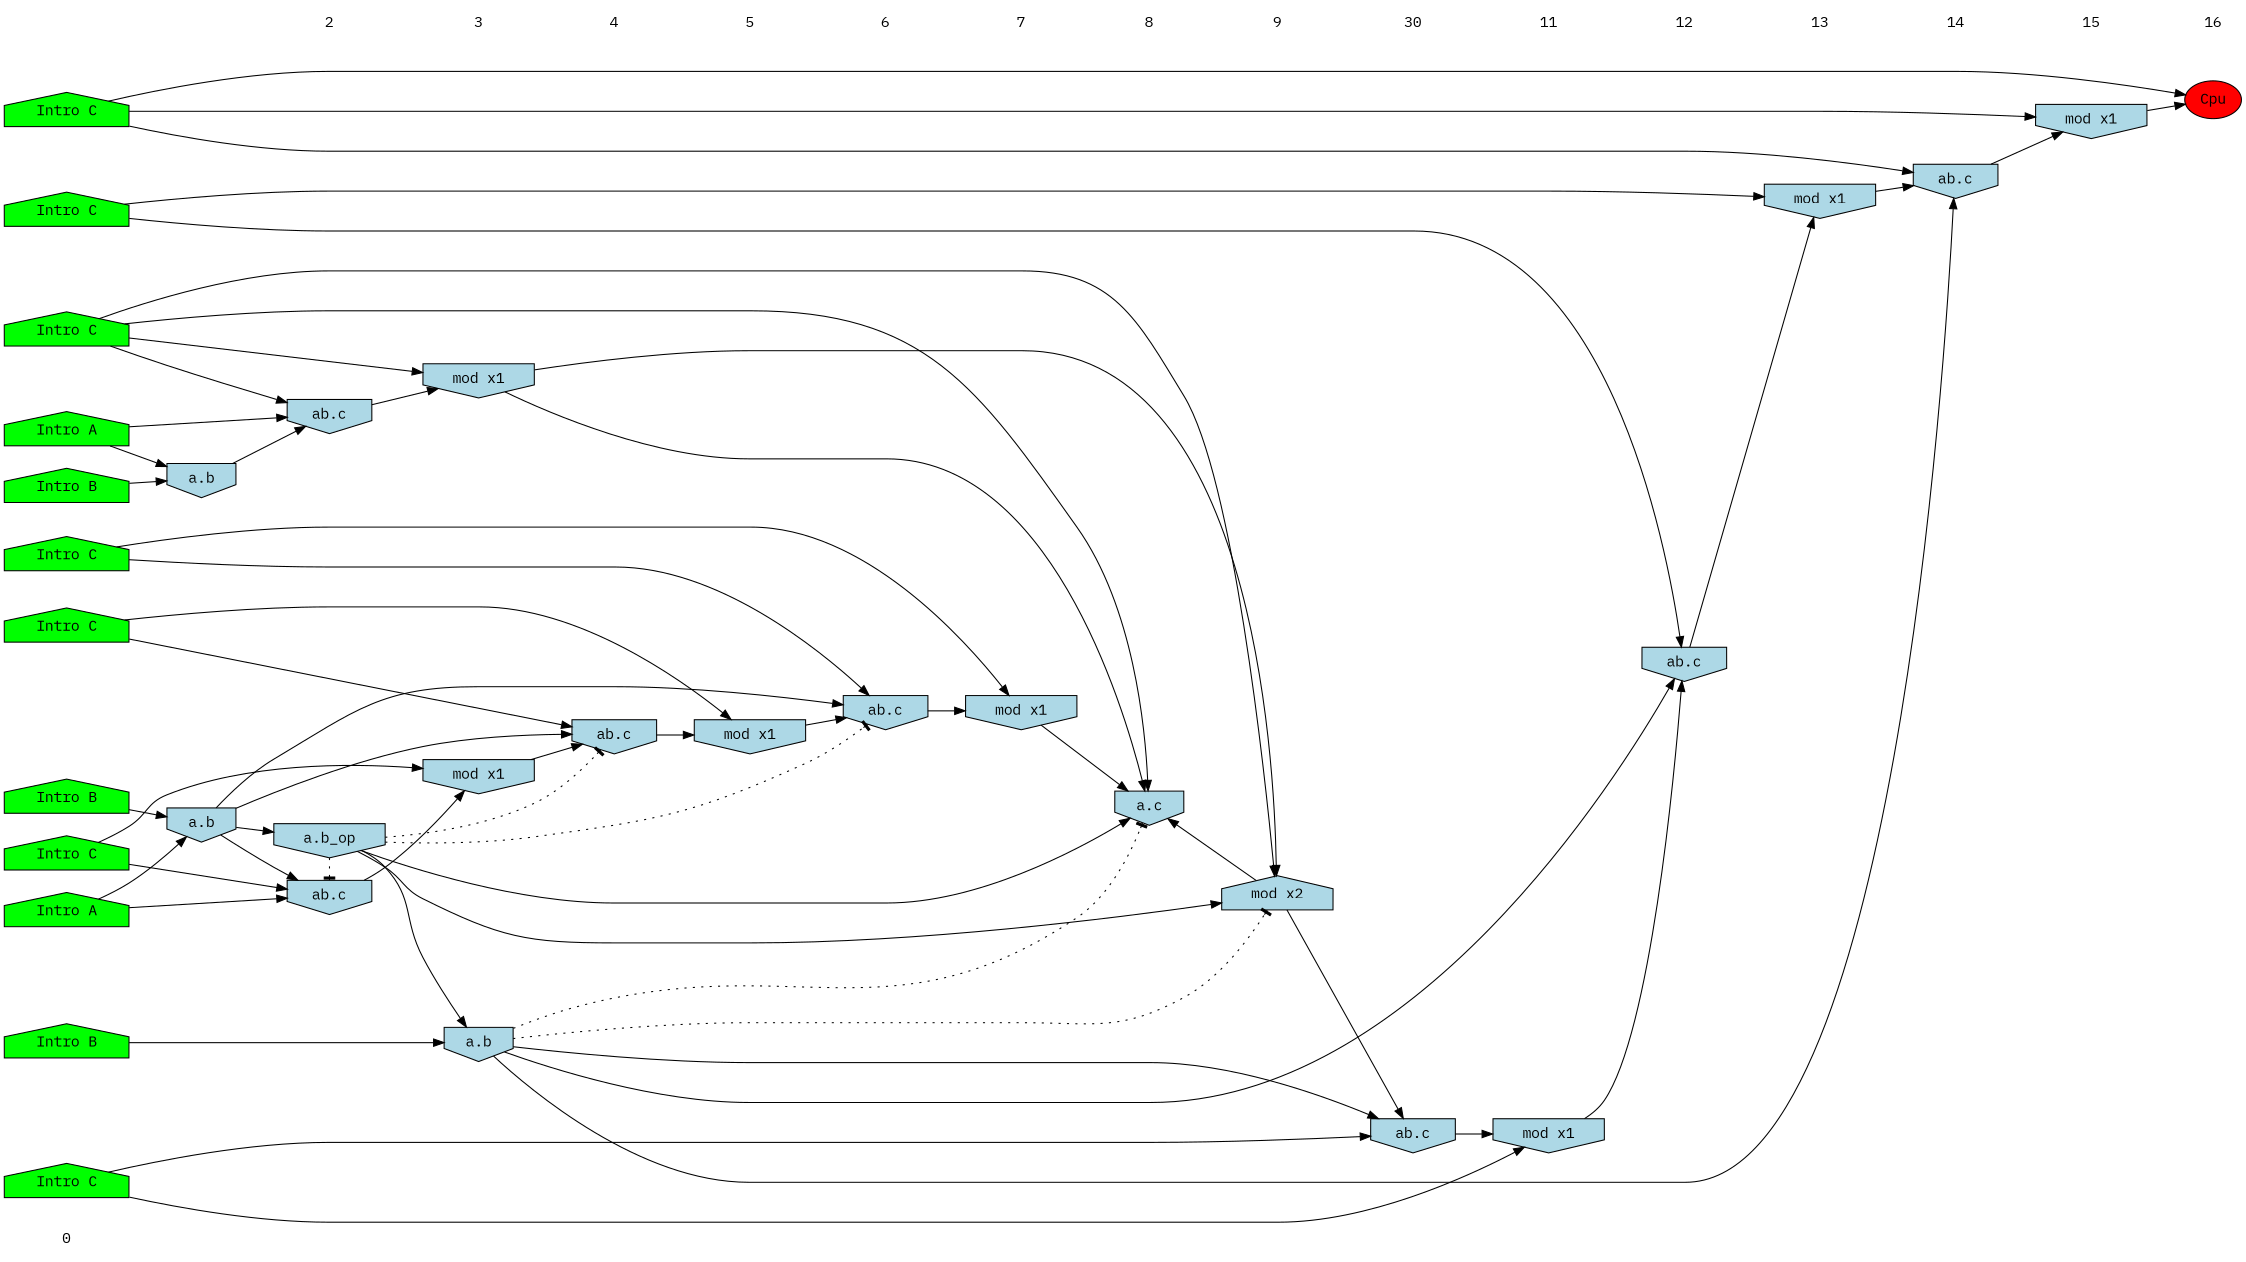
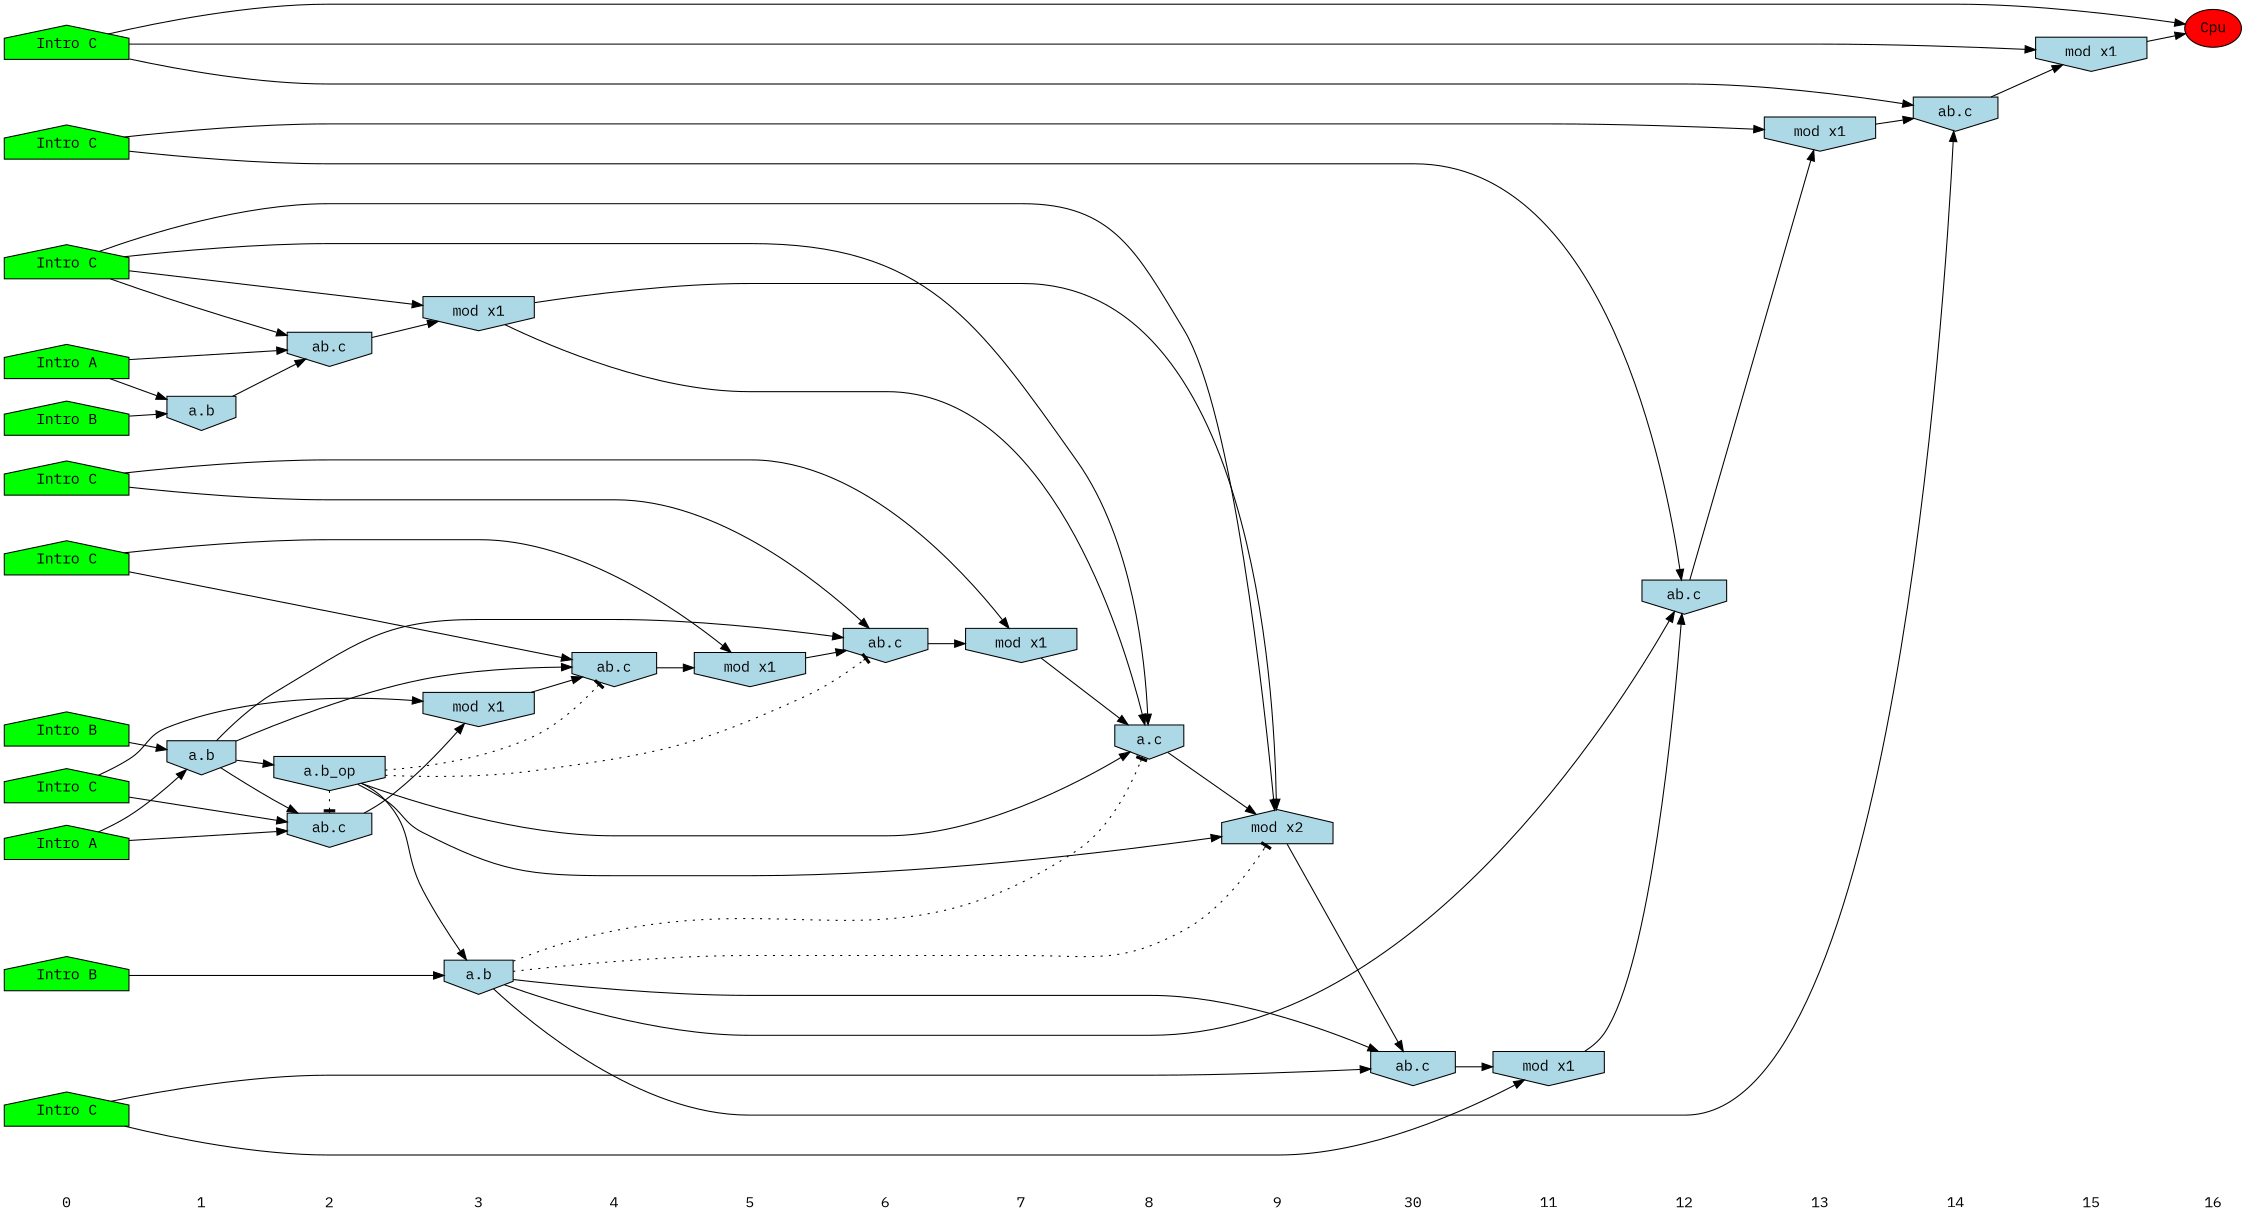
edge "mod x2" -> "a.c": reversed
node "1": added
